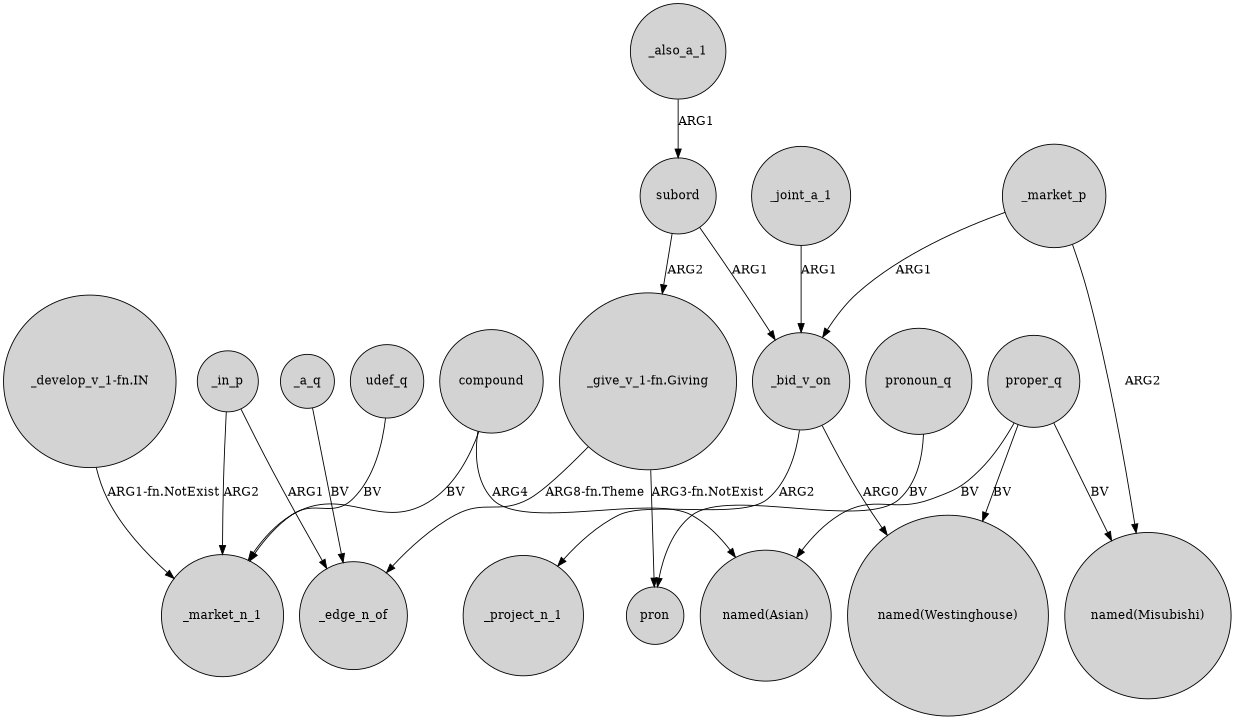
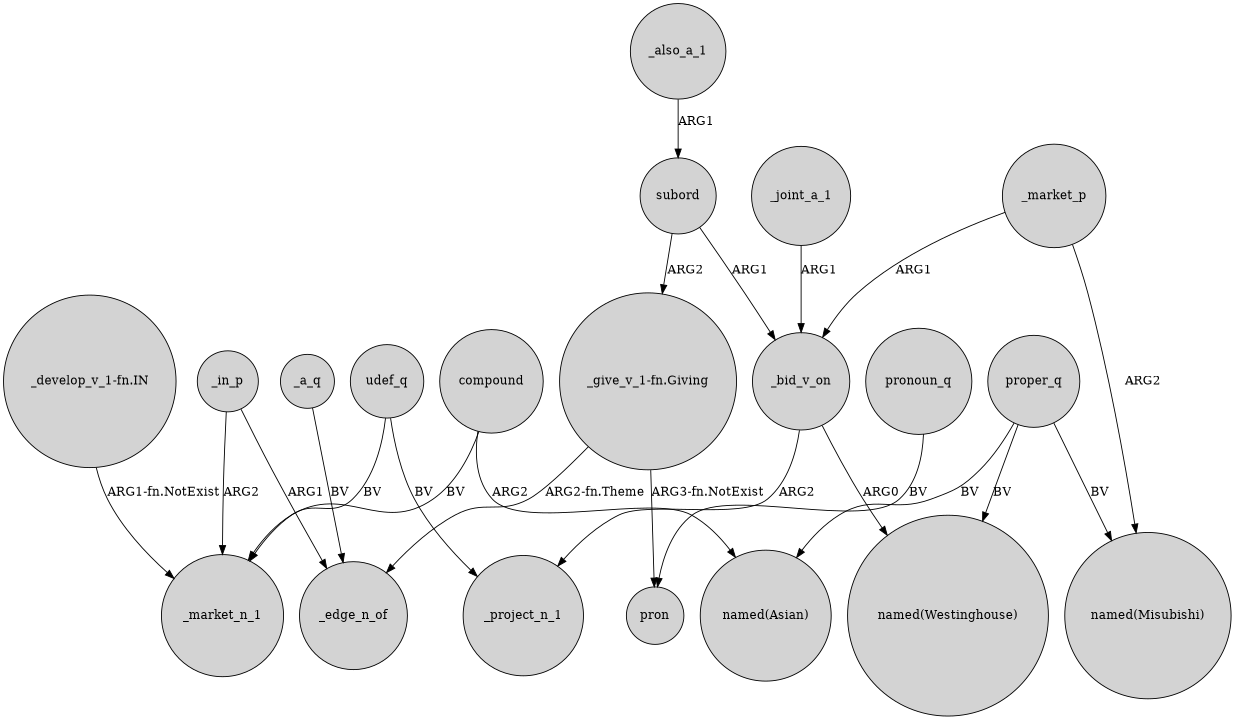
edge "compound" -> "named(Asian)": label "ARG4" -> "ARG2"
edge "_give_v_1-fn.Giving" -> "_edge_n_of": label "ARG8-fn.Theme" -> "ARG2-fn.Theme"
edge "udef_q" -> "_project_n_1": added, label "BV"
